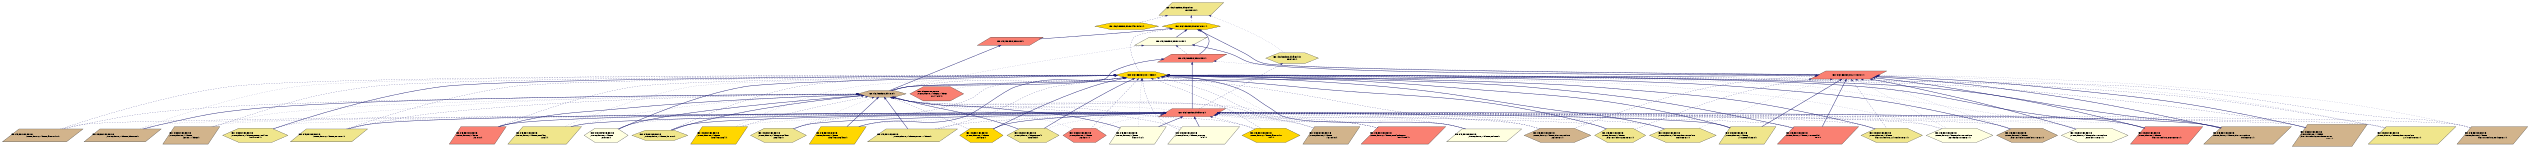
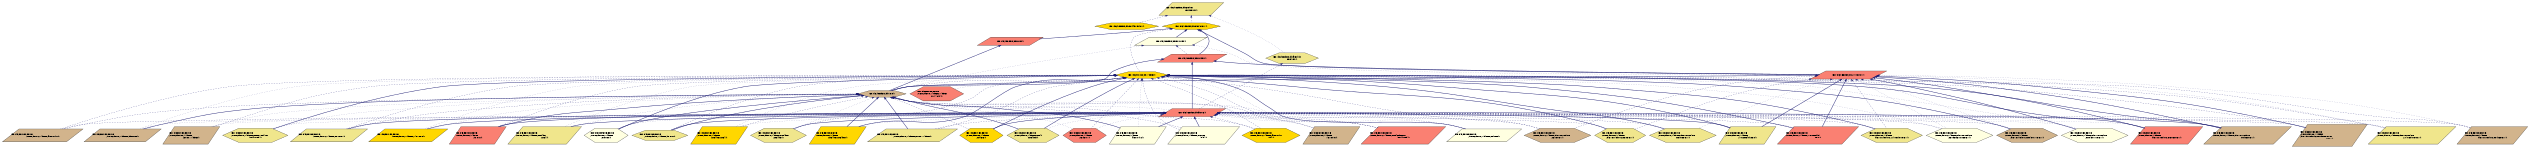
edge "recycle/headers/bbAnimation.h" -> "recycle/headers/bbSprites.h": style dotted -> bold
edge "recycle/headers/bbAnimation.h" -> "recycle/headers/bbTextures.h": style bold -> dotted
node "recycle/headers/bbWidget.h": label "recycle/headers/bbWidget.h" -> "recycle/bbMap/bbWidget.h"
node "recycle/games/game /maps/demo/widgets/viewport.h": added
